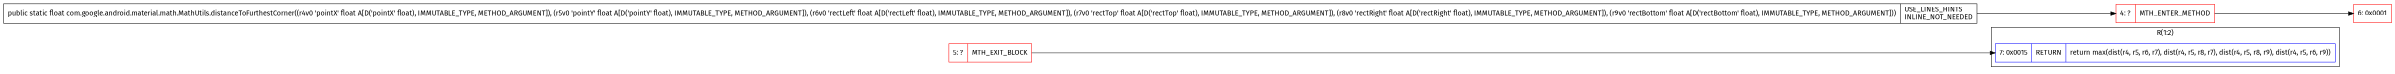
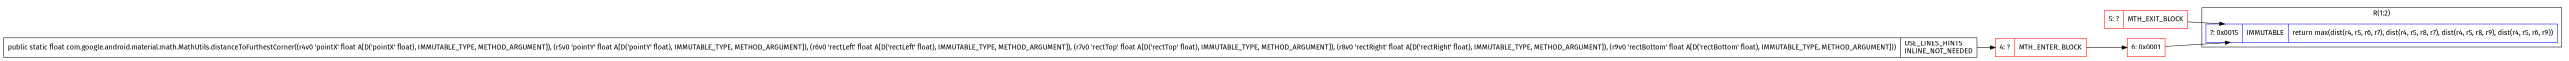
node "4: ?": text "MTH_ENTER_METHOD" -> "MTH_ENTER_BLOCK"
edge "6: 0x0001" -> "7: 0x0015": added
node "7: 0x0015": text "RETURN" -> "IMMUTABLE"
